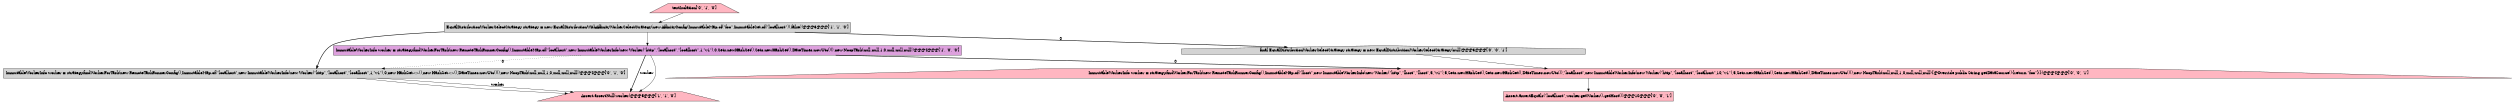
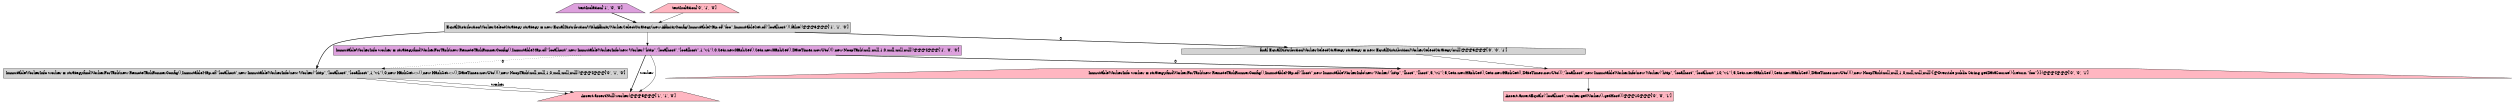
node "testIsolation['1', '0', '0']": added
